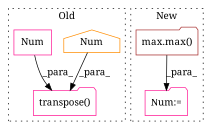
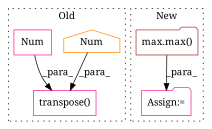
node "transpose()": shape folder -> box
node "Num:=": label "Num:=" -> "Assign:="
